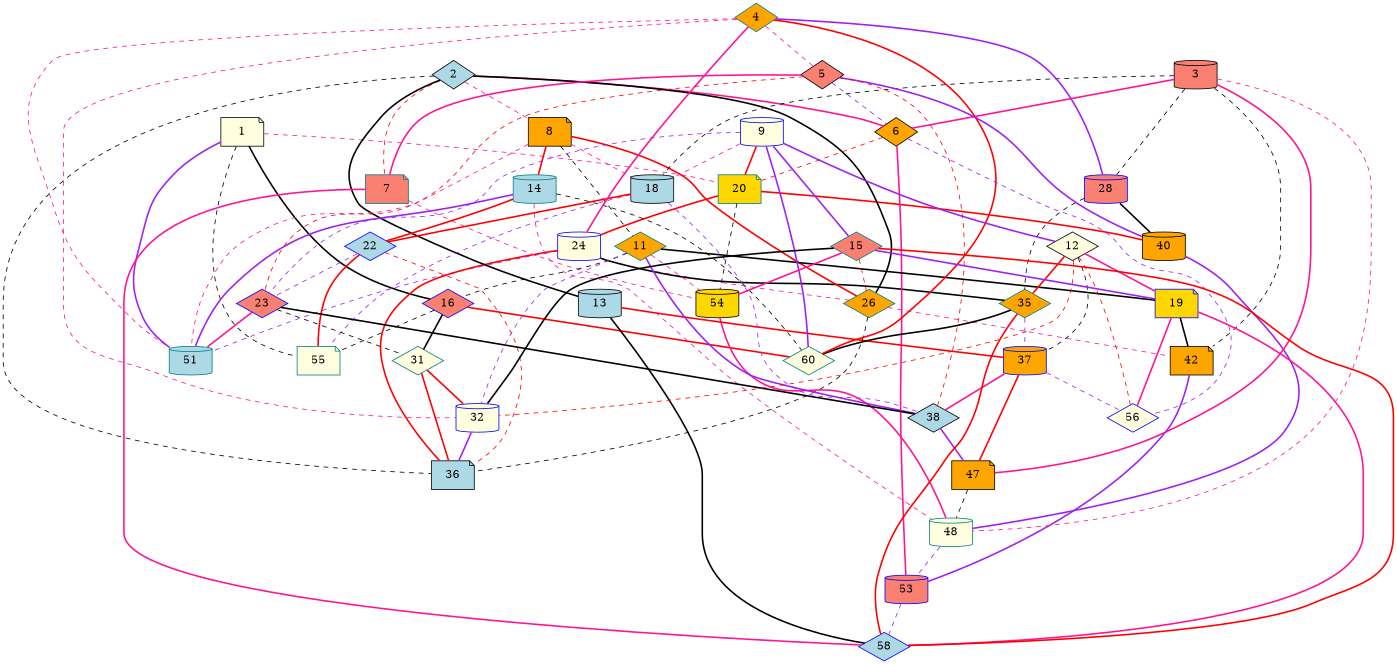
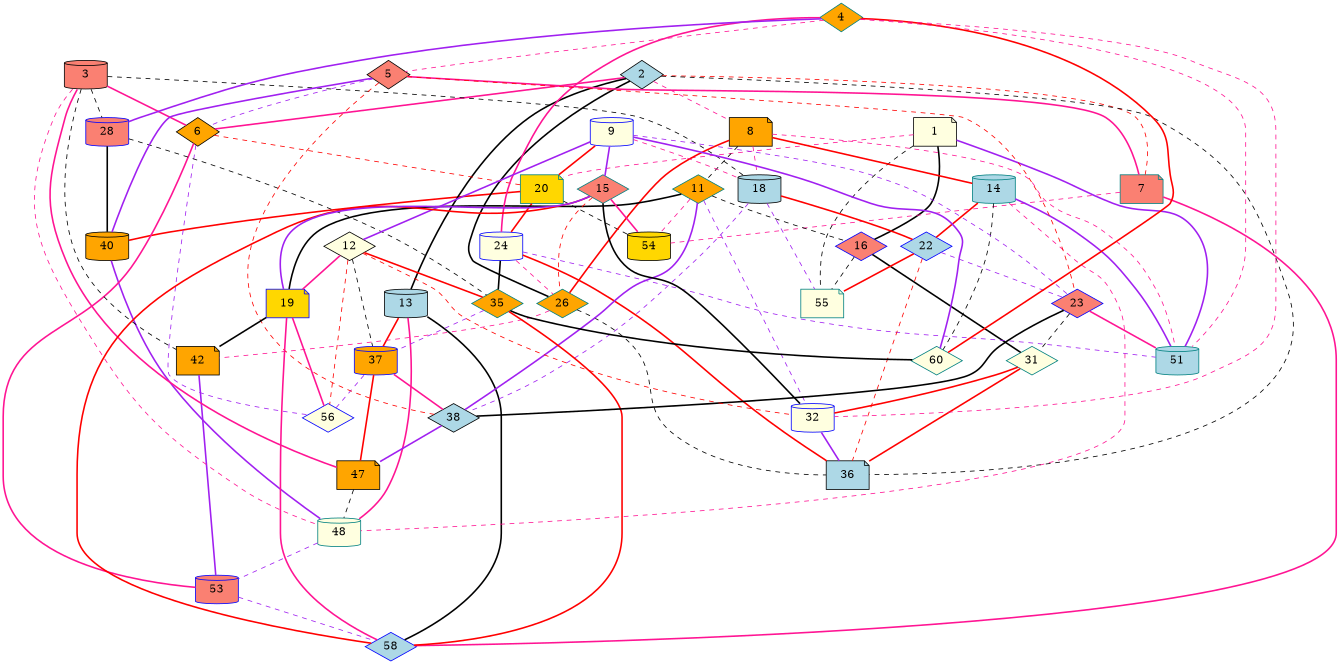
edge "16" -- "60": removed
edge "54" -- "48": now "13" -- "48"
